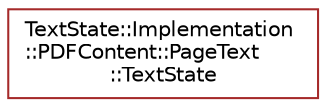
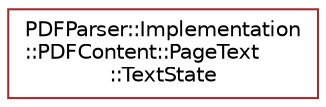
node "TextState::Implementation ::PDFContent::PageText ::TextState": label "TextState::Implementation ::PDFContent::PageText ::TextState" -> "PDFParser::Implementation ::PDFContent::PageText ::TextState"
